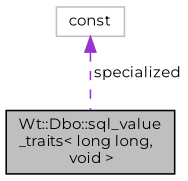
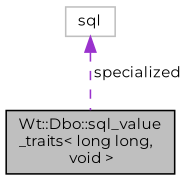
node "const": label "const" -> "sql"
